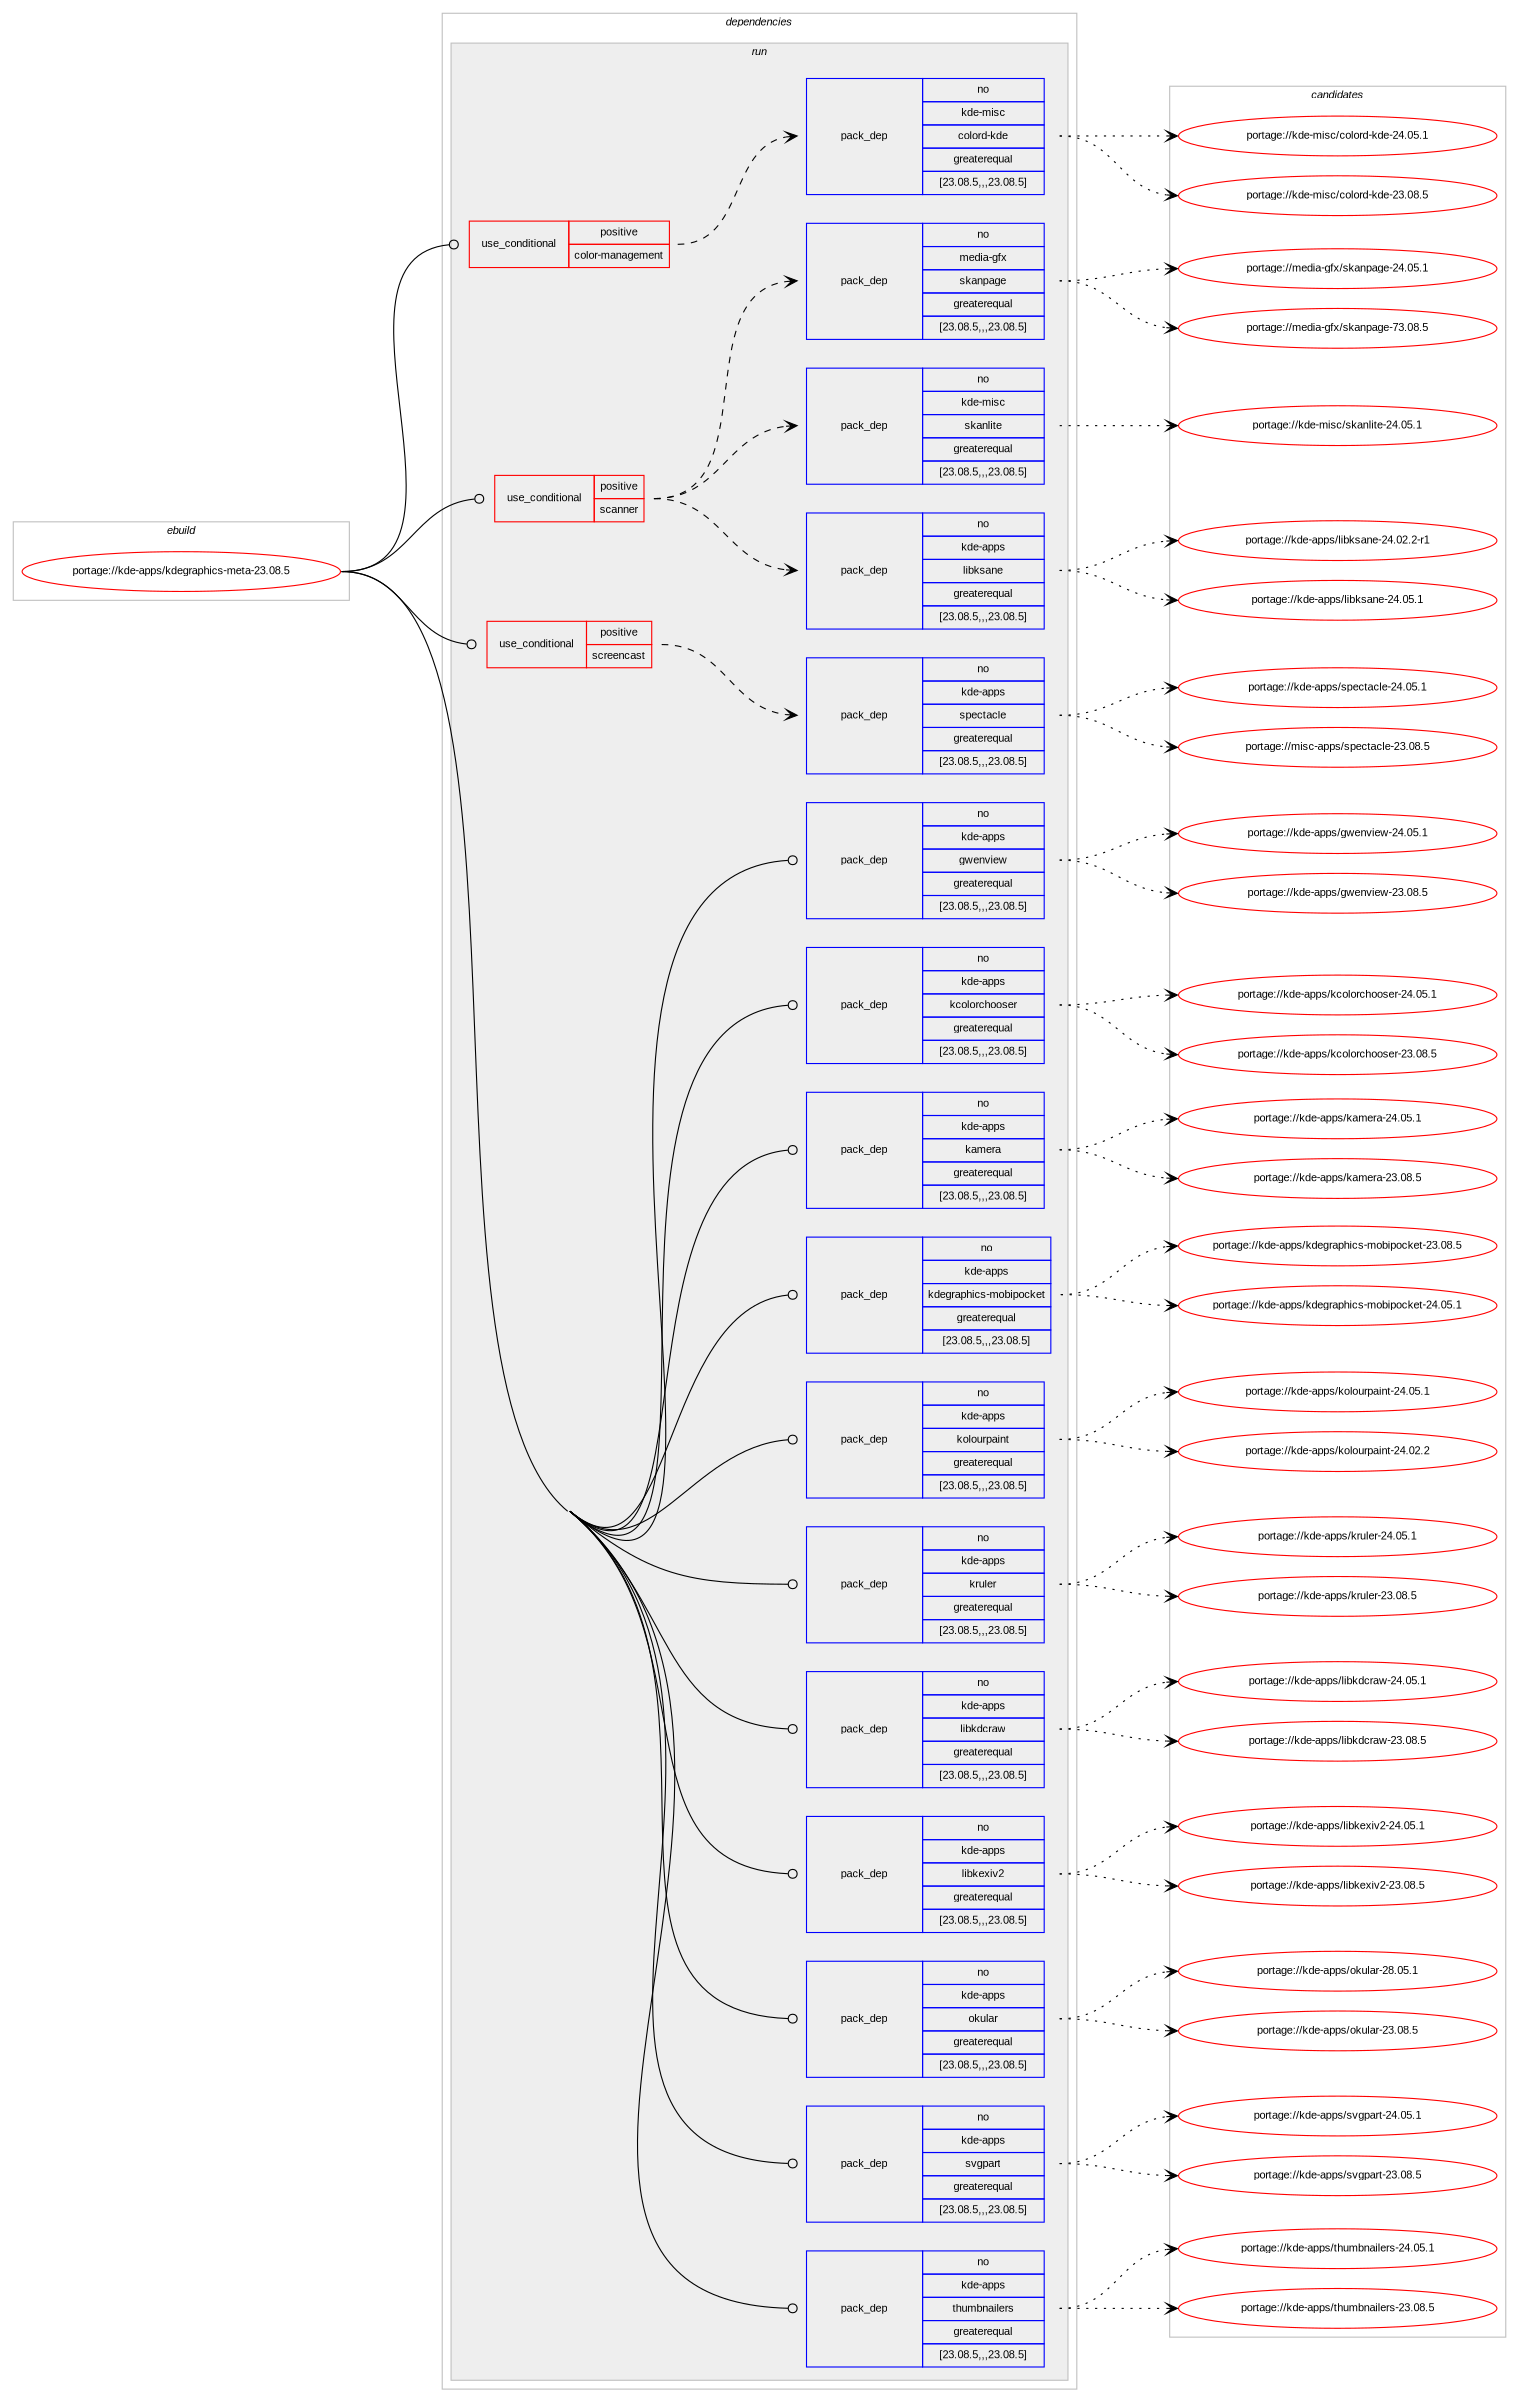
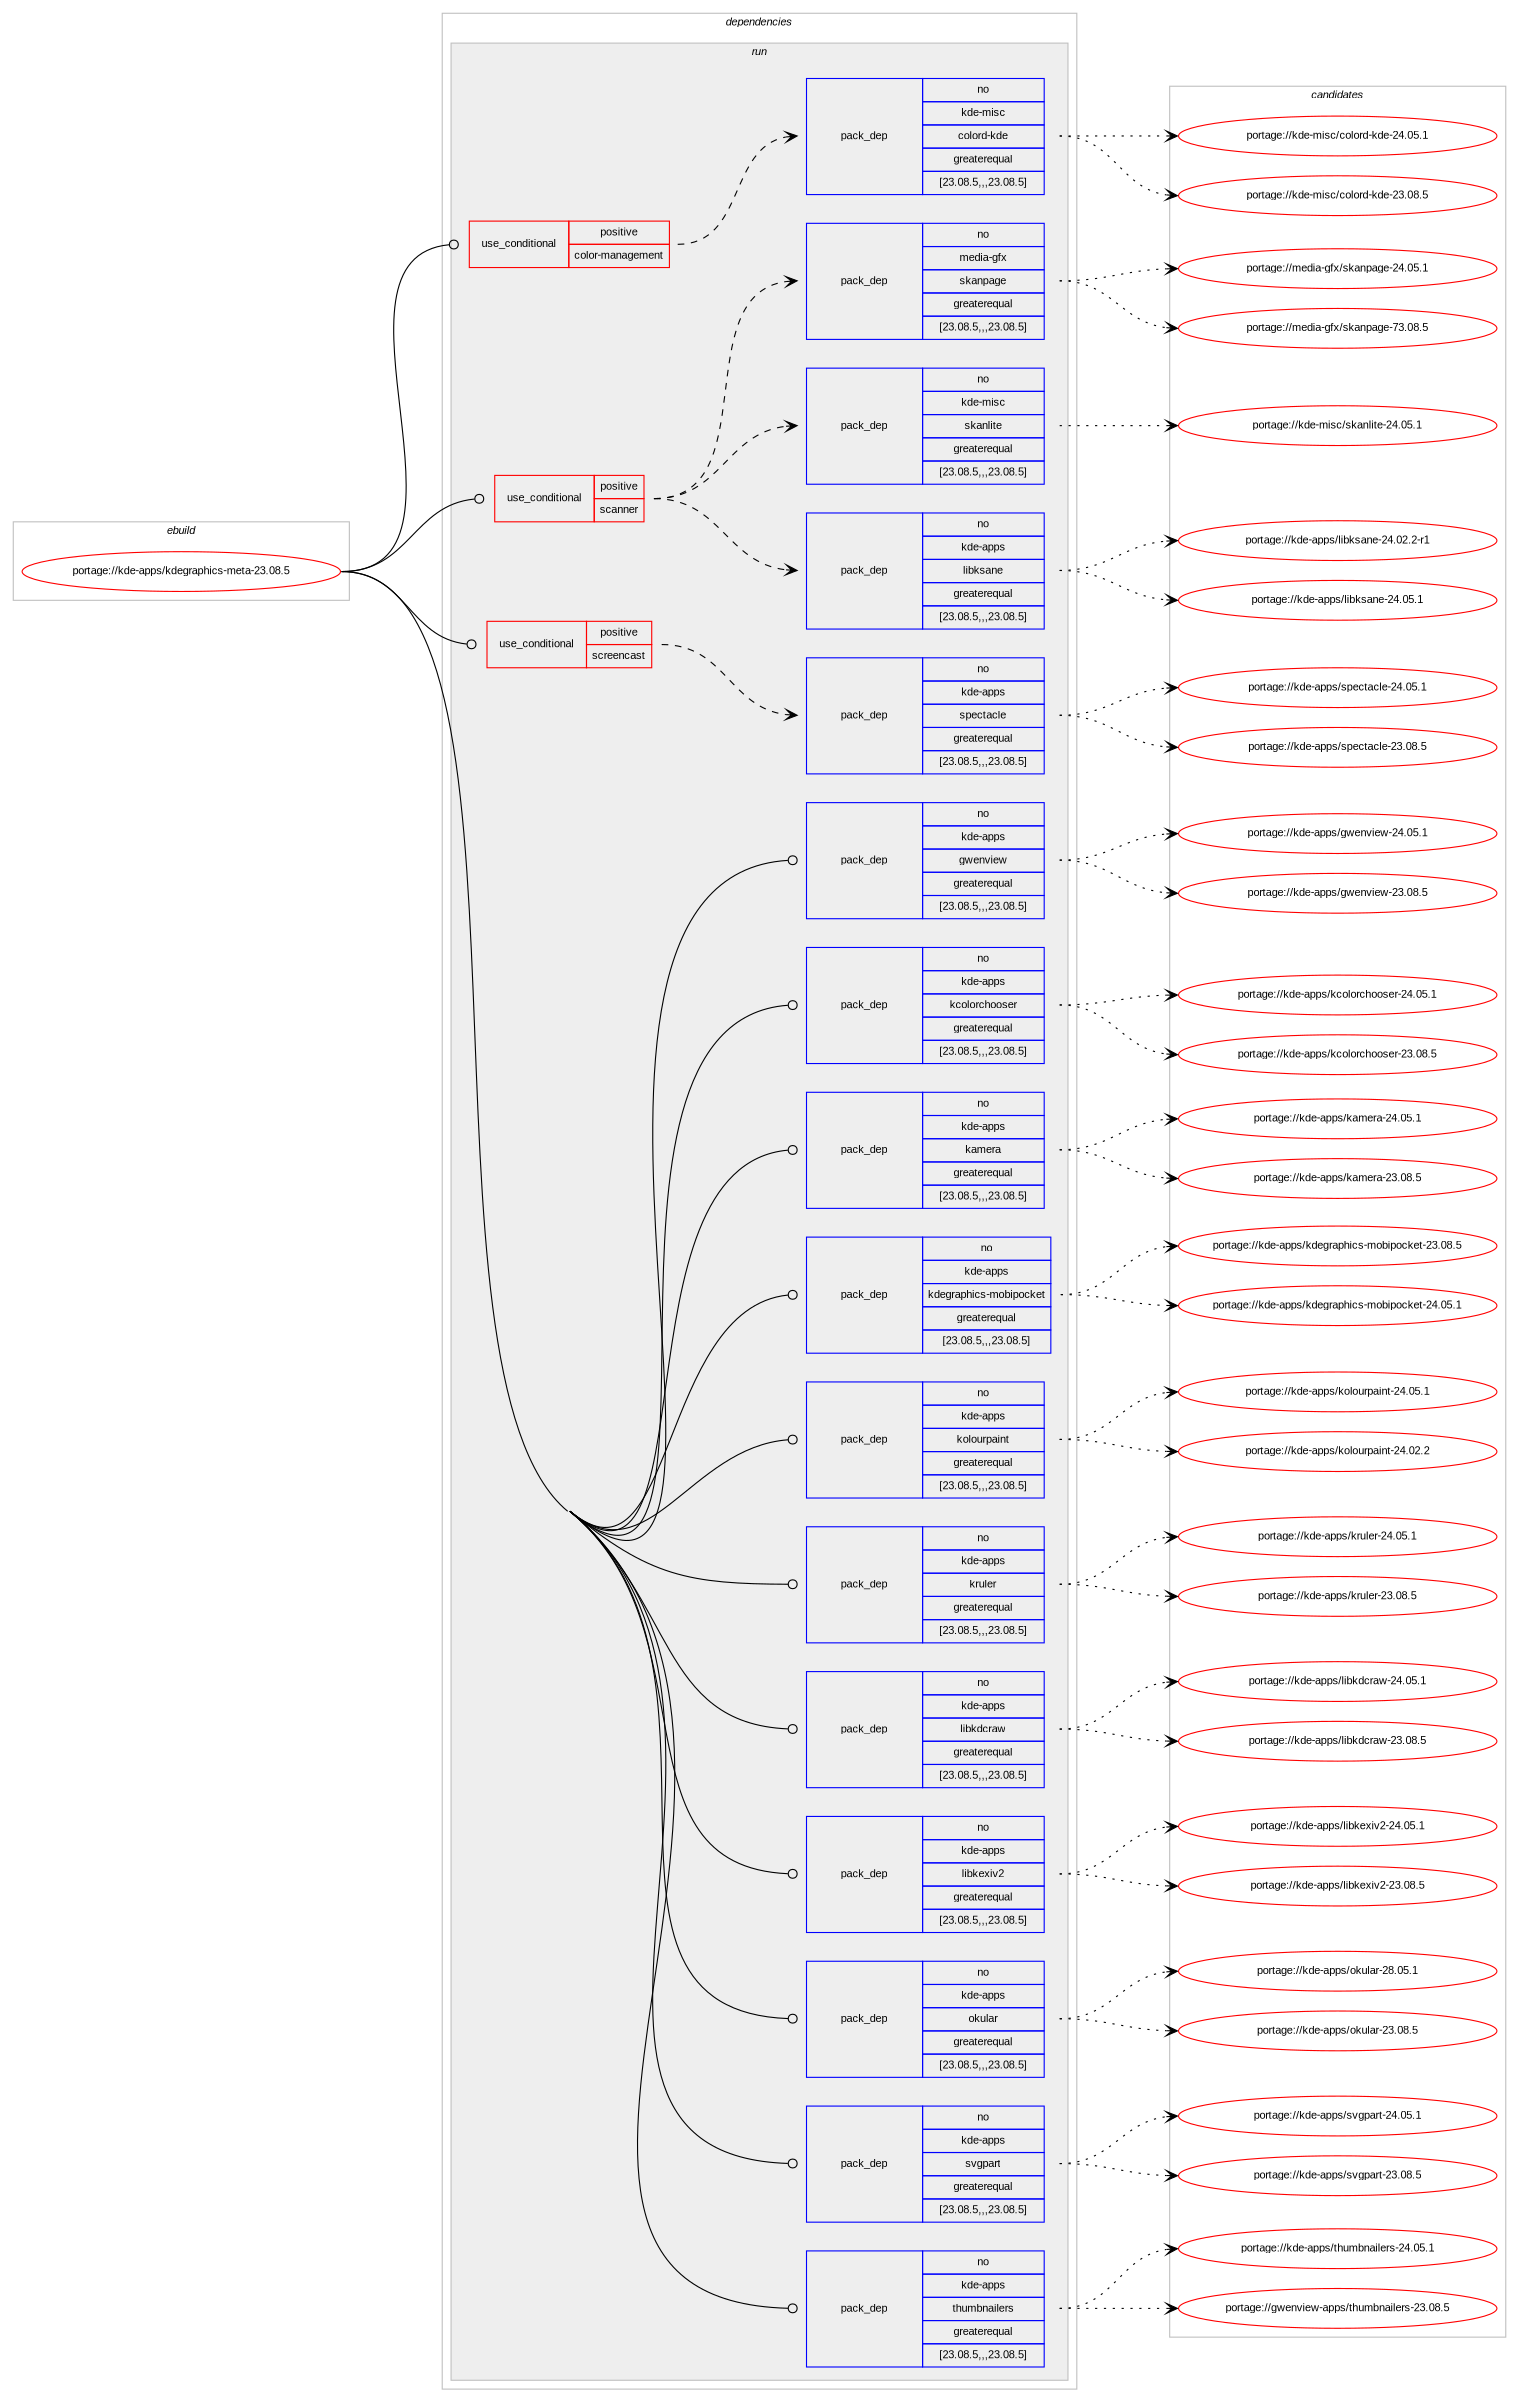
node "portage://misc-apps/spectacle-23.08.5": label "portage://misc-apps/spectacle-23.08.5" -> "portage://kde-apps/spectacle-23.08.5"
node "portage://kde-apps/thumbnailers-23.08.5": label "portage://kde-apps/thumbnailers-23.08.5" -> "portage://gwenview-apps/thumbnailers-23.08.5"
